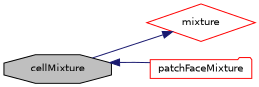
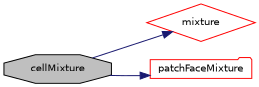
edge "patchFaceMixture" -> "cellMixture": reversed
